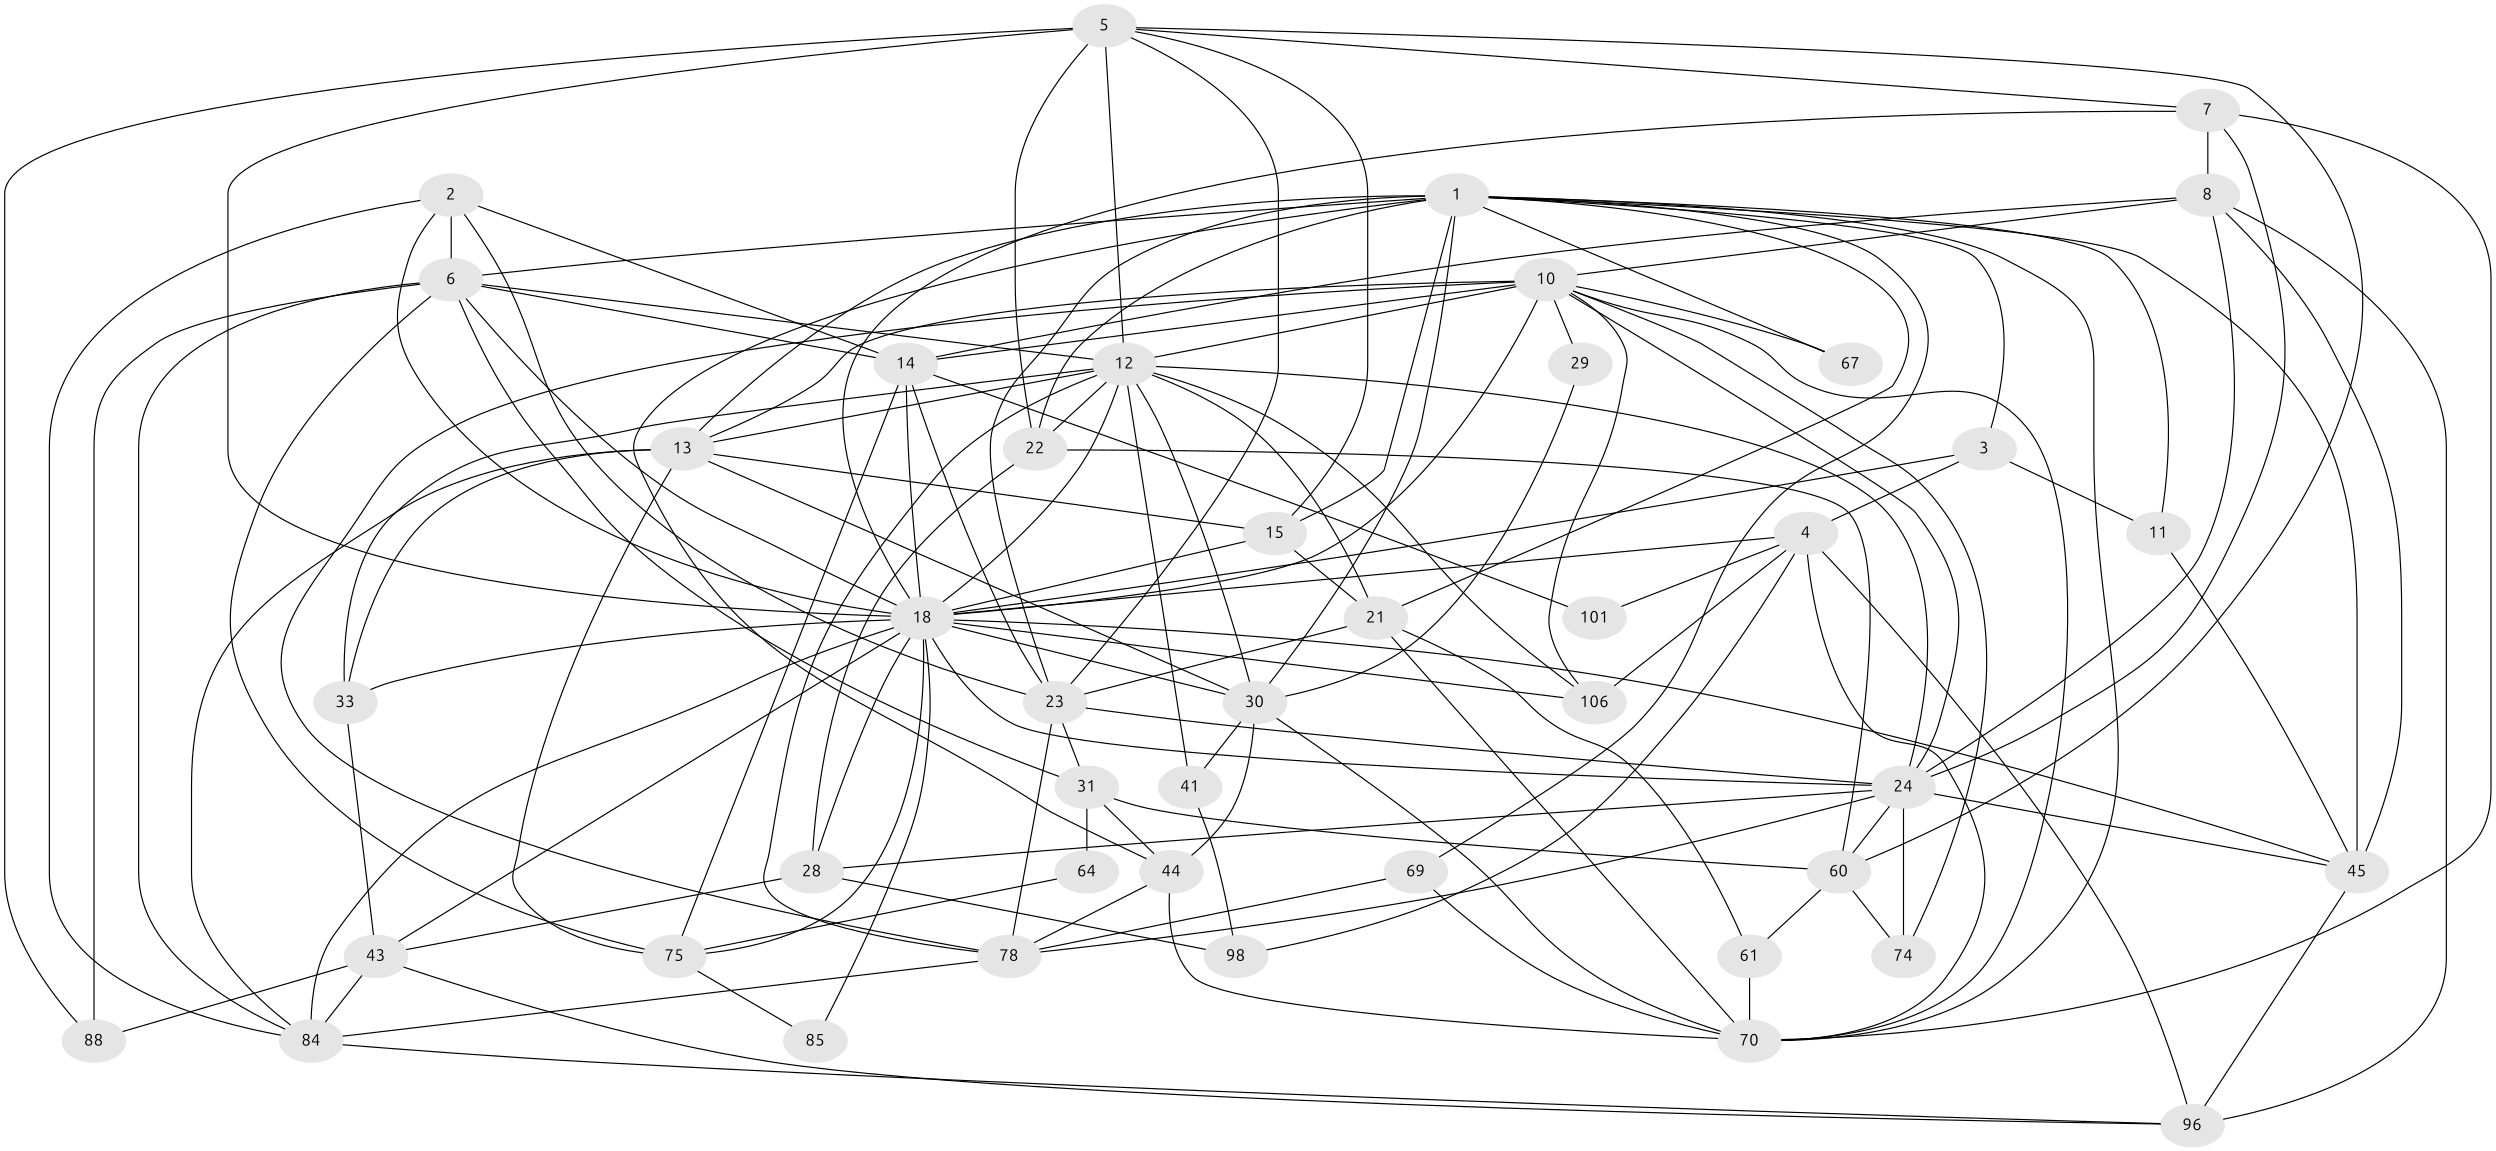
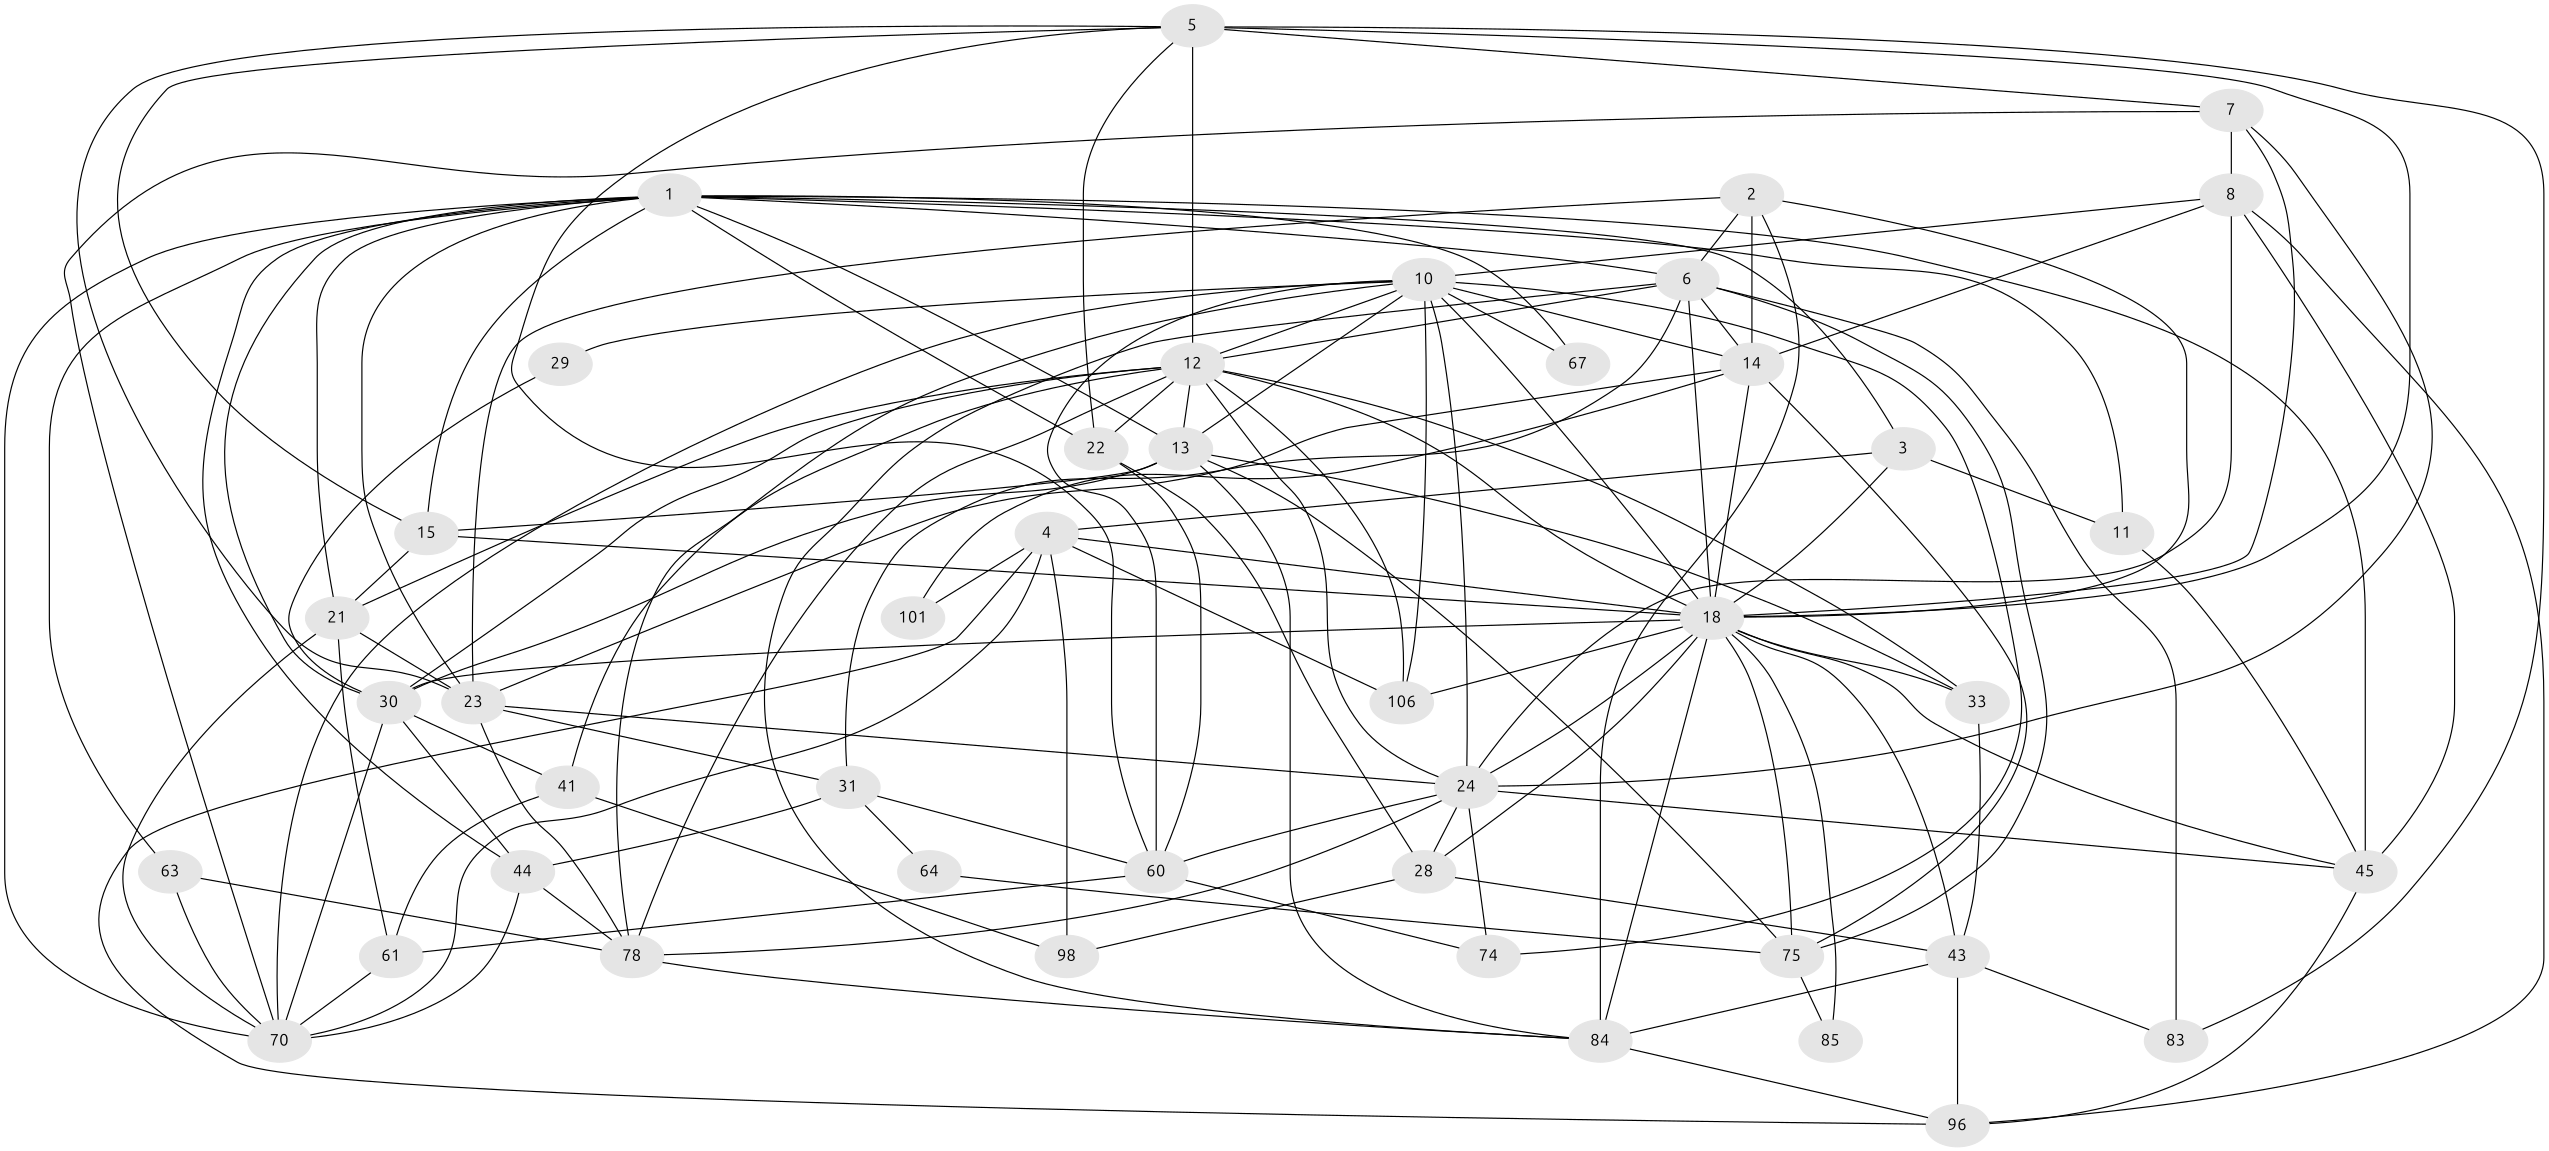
edge "10" -- "60": added
edge "41" -- "61": added
node "69": label "69" -> "63"
node "88": label "88" -> "83"
